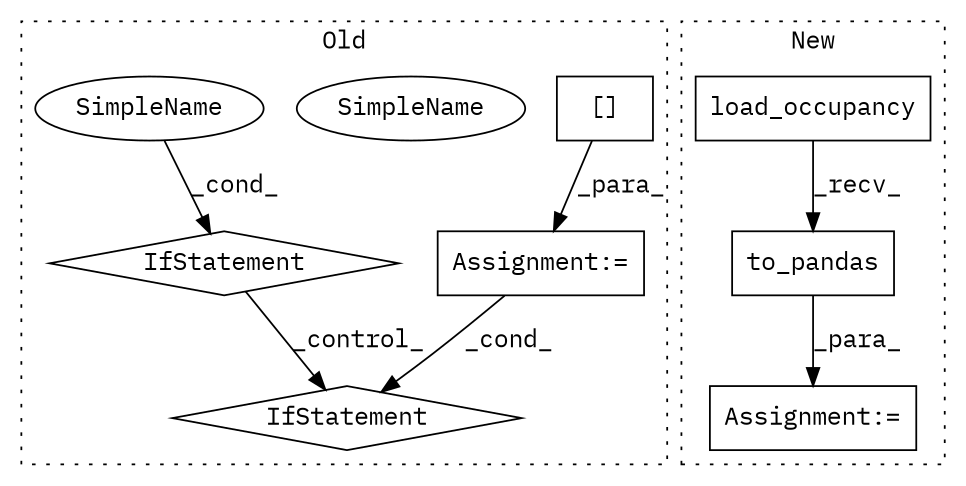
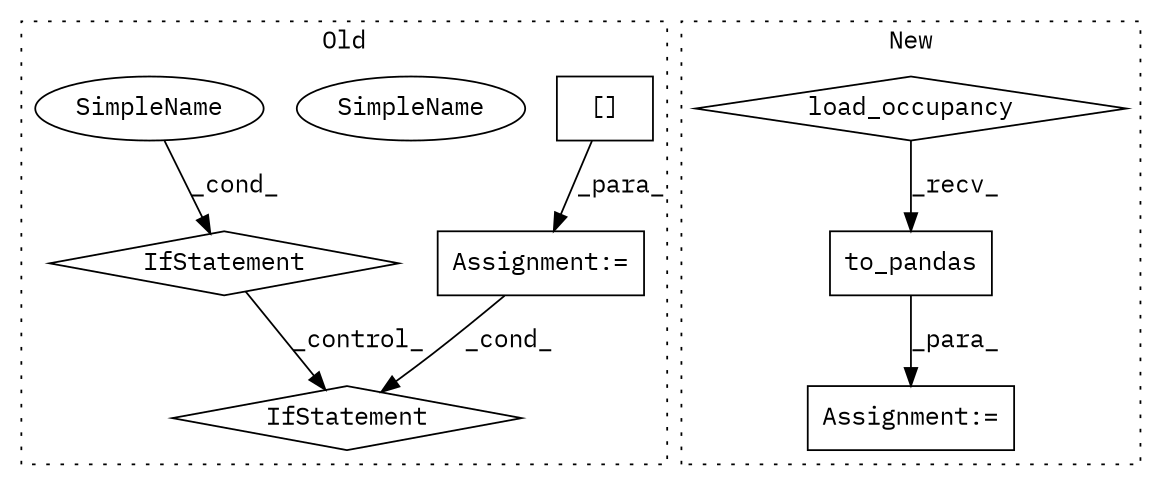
node "load_occupancy": shape box -> diamond
